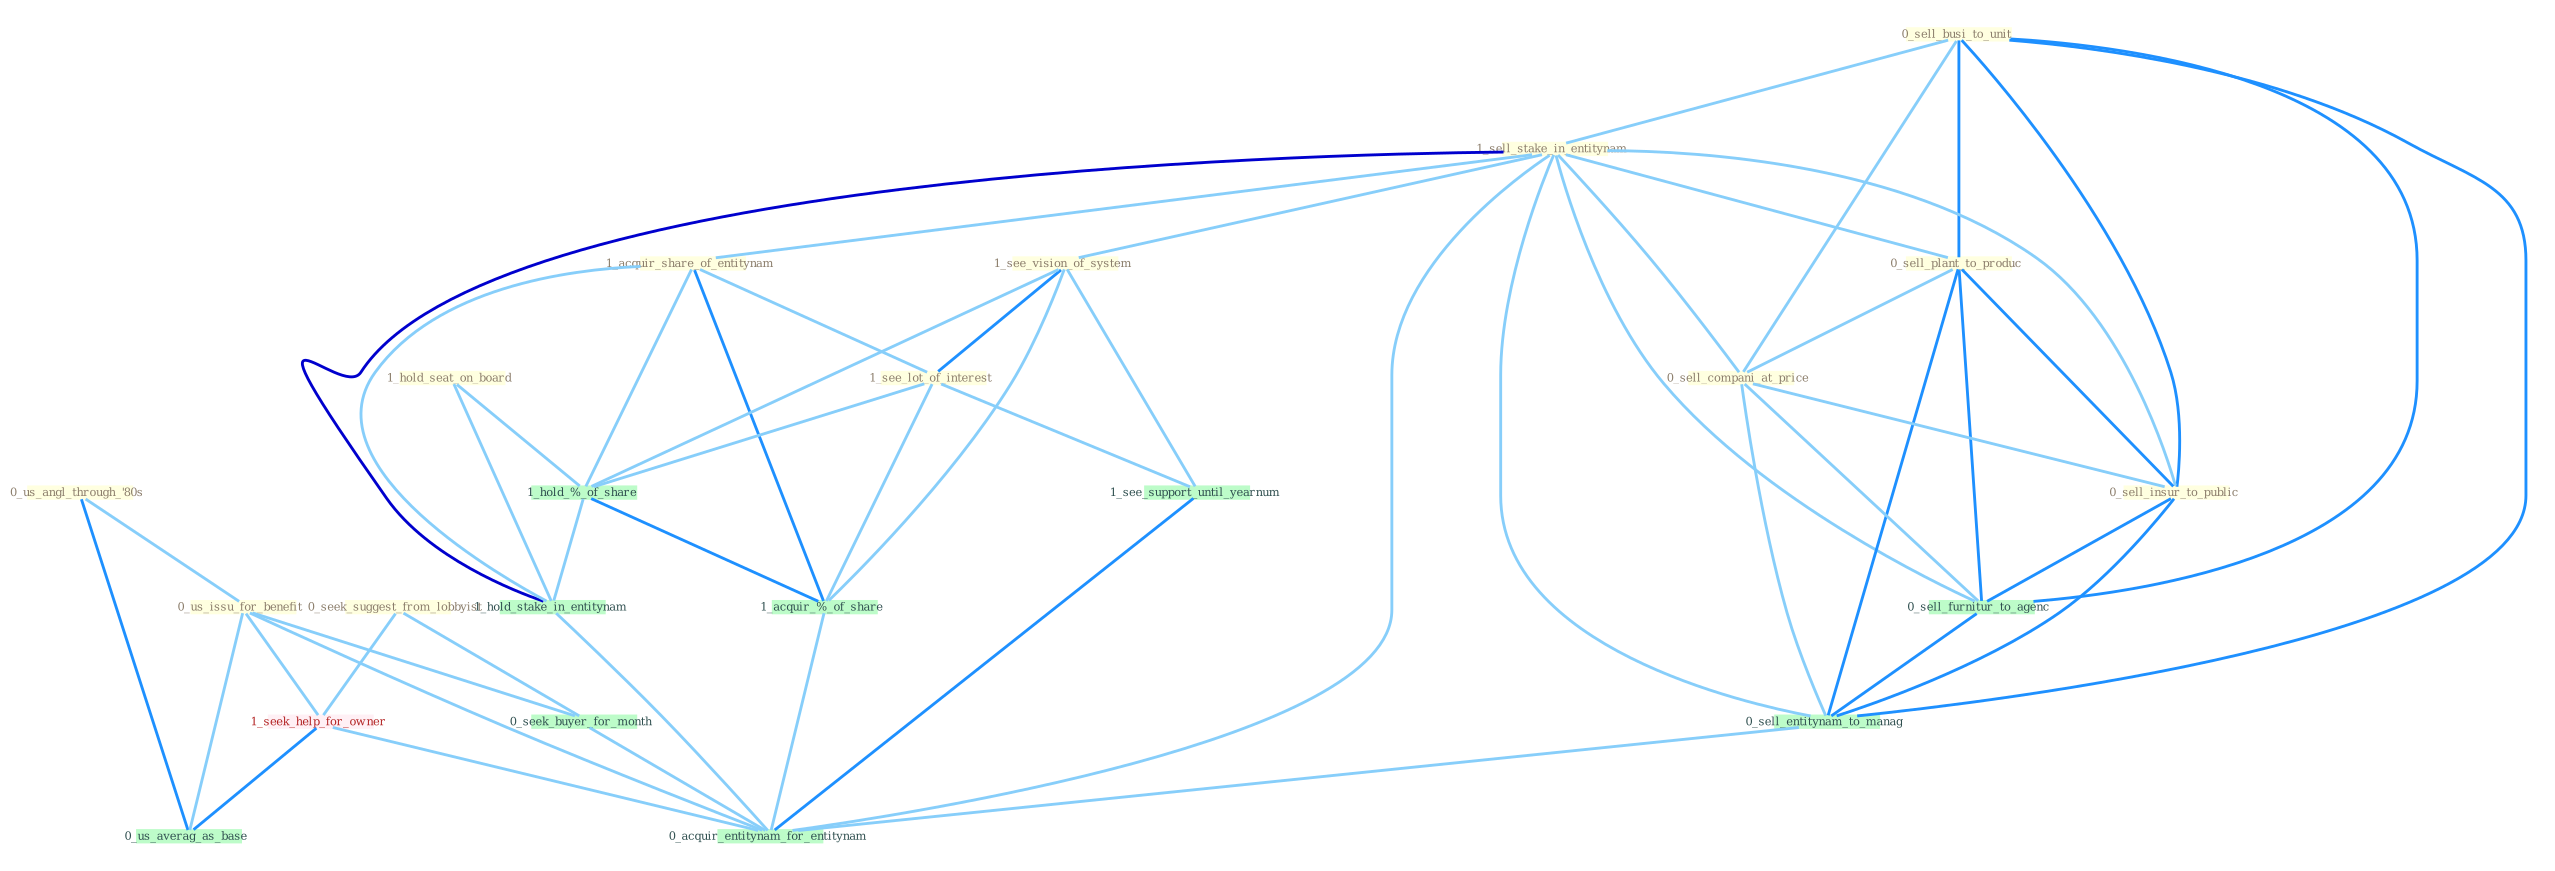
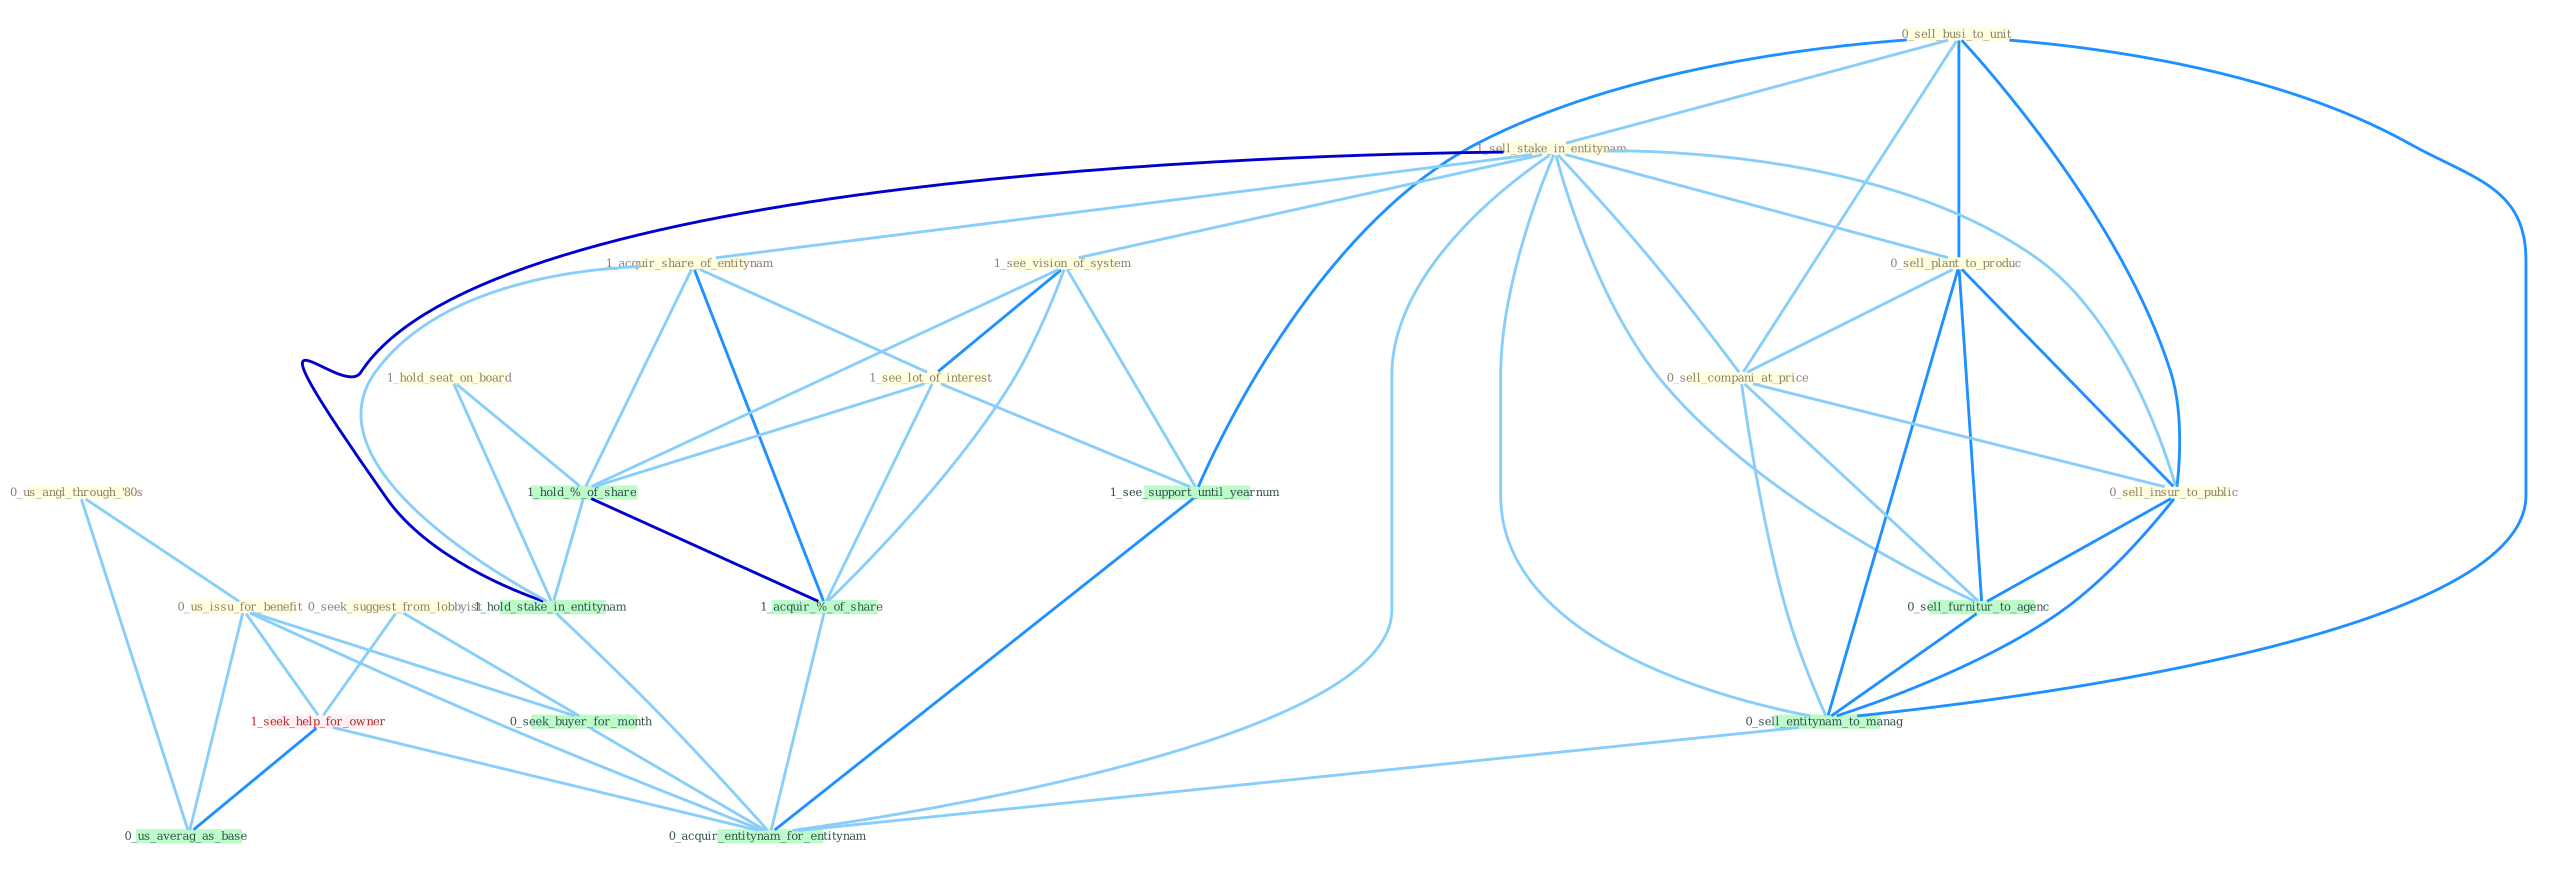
edge "0_sell_busi_to_unit" -- "0_sell_furnitur_to_agenc": now "0_sell_busi_to_unit" -- "1_see_support_until_yearnum"
edge "1_hold_%_of_share" -- "1_acquir_%_of_share": color #1e90ff -> #0000cd
edge "0_us_angl_through_'80s" -- "0_us_averag_as_base": color #1e90ff -> #87cefa
